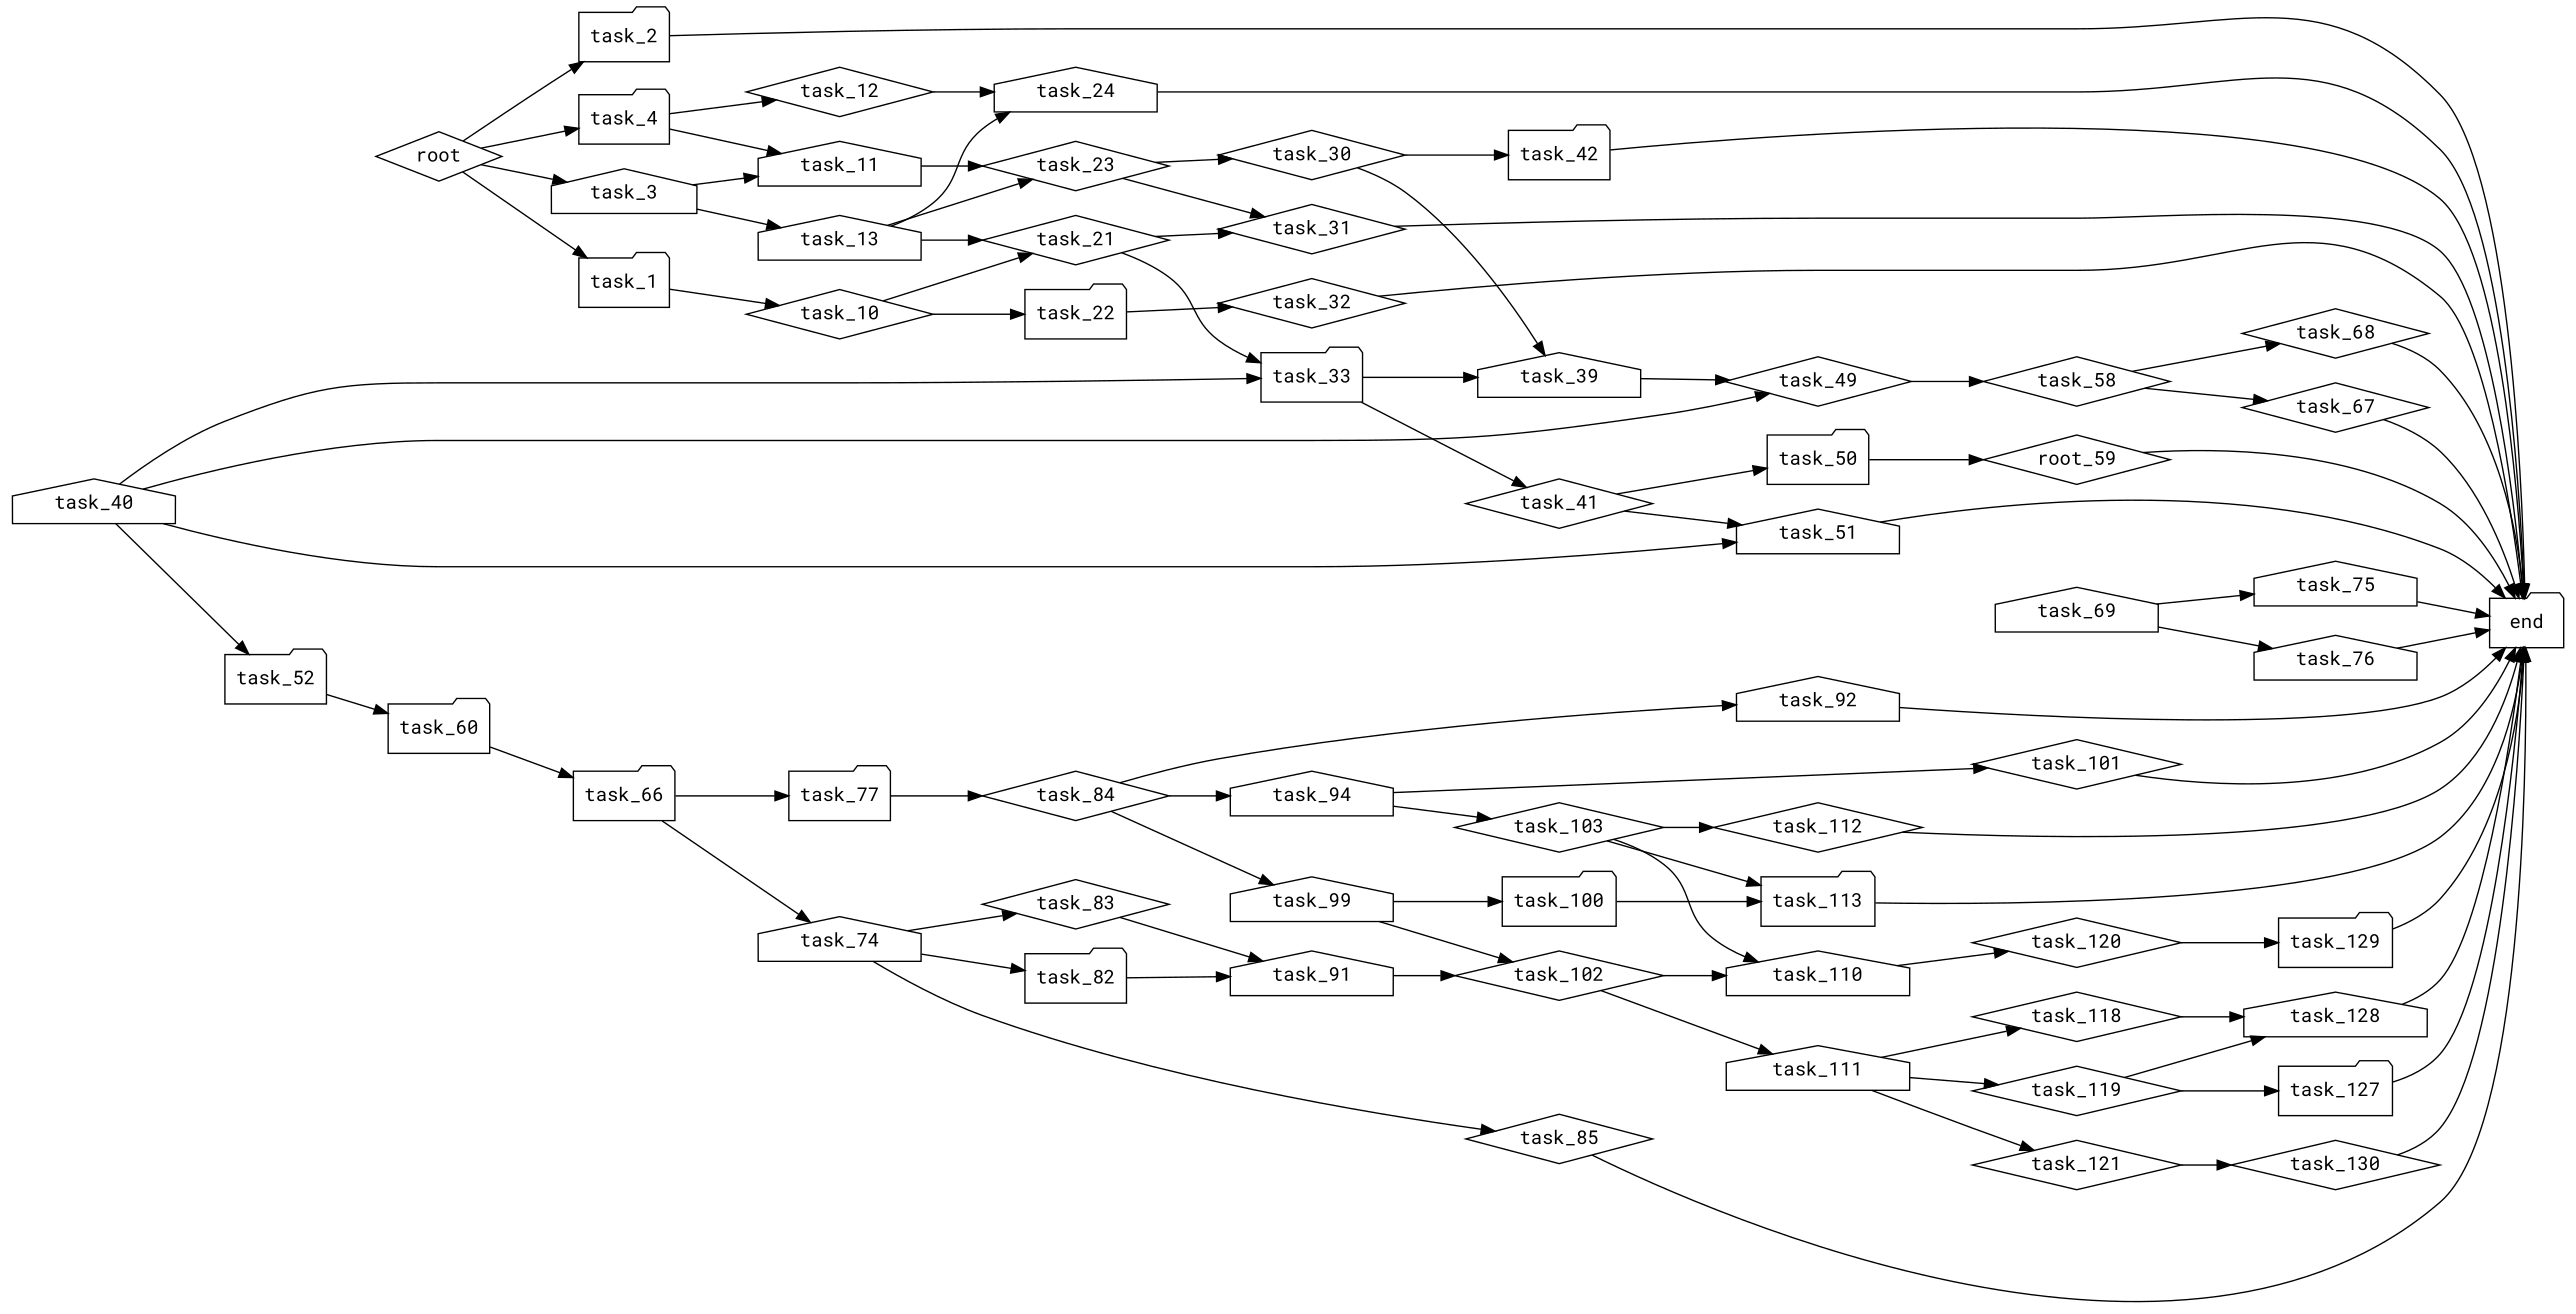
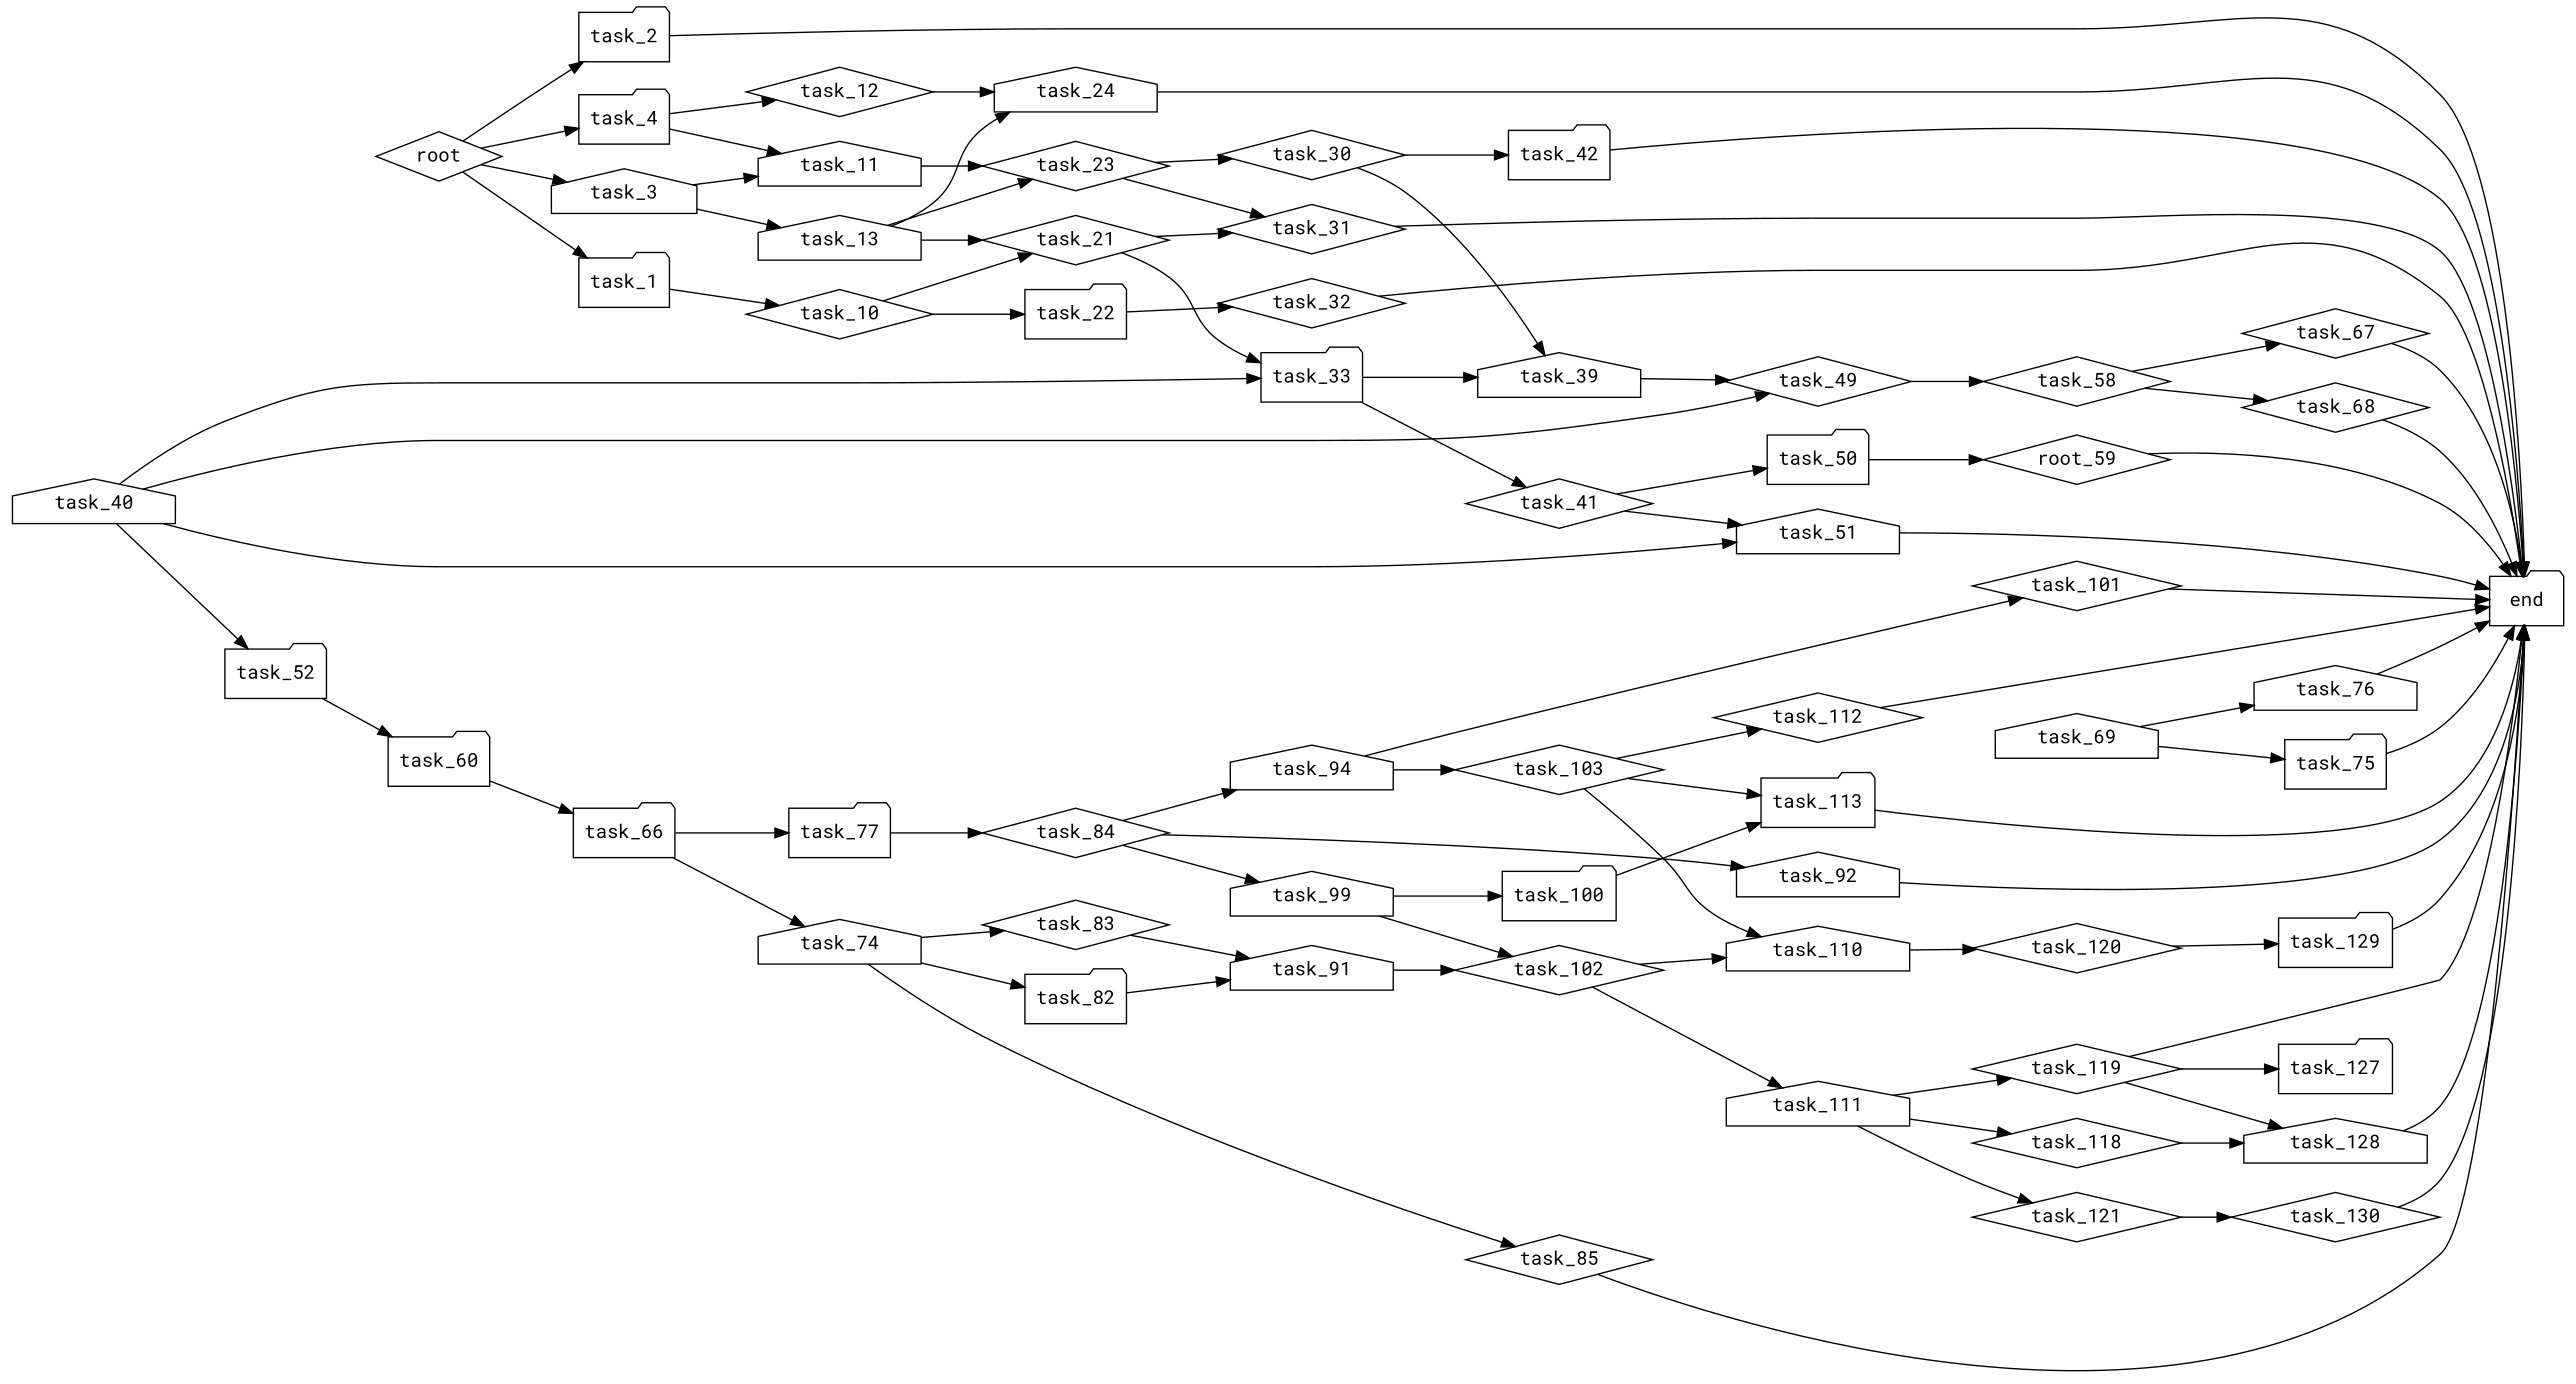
node "task_75": shape house -> folder
edge "task_127" -> "end": now "task_119" -> "end"
